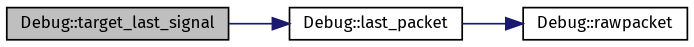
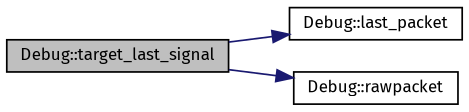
edge "Debug::last_packet" -> "Debug::rawpacket": now "Debug::target_last_signal" -> "Debug::rawpacket"
